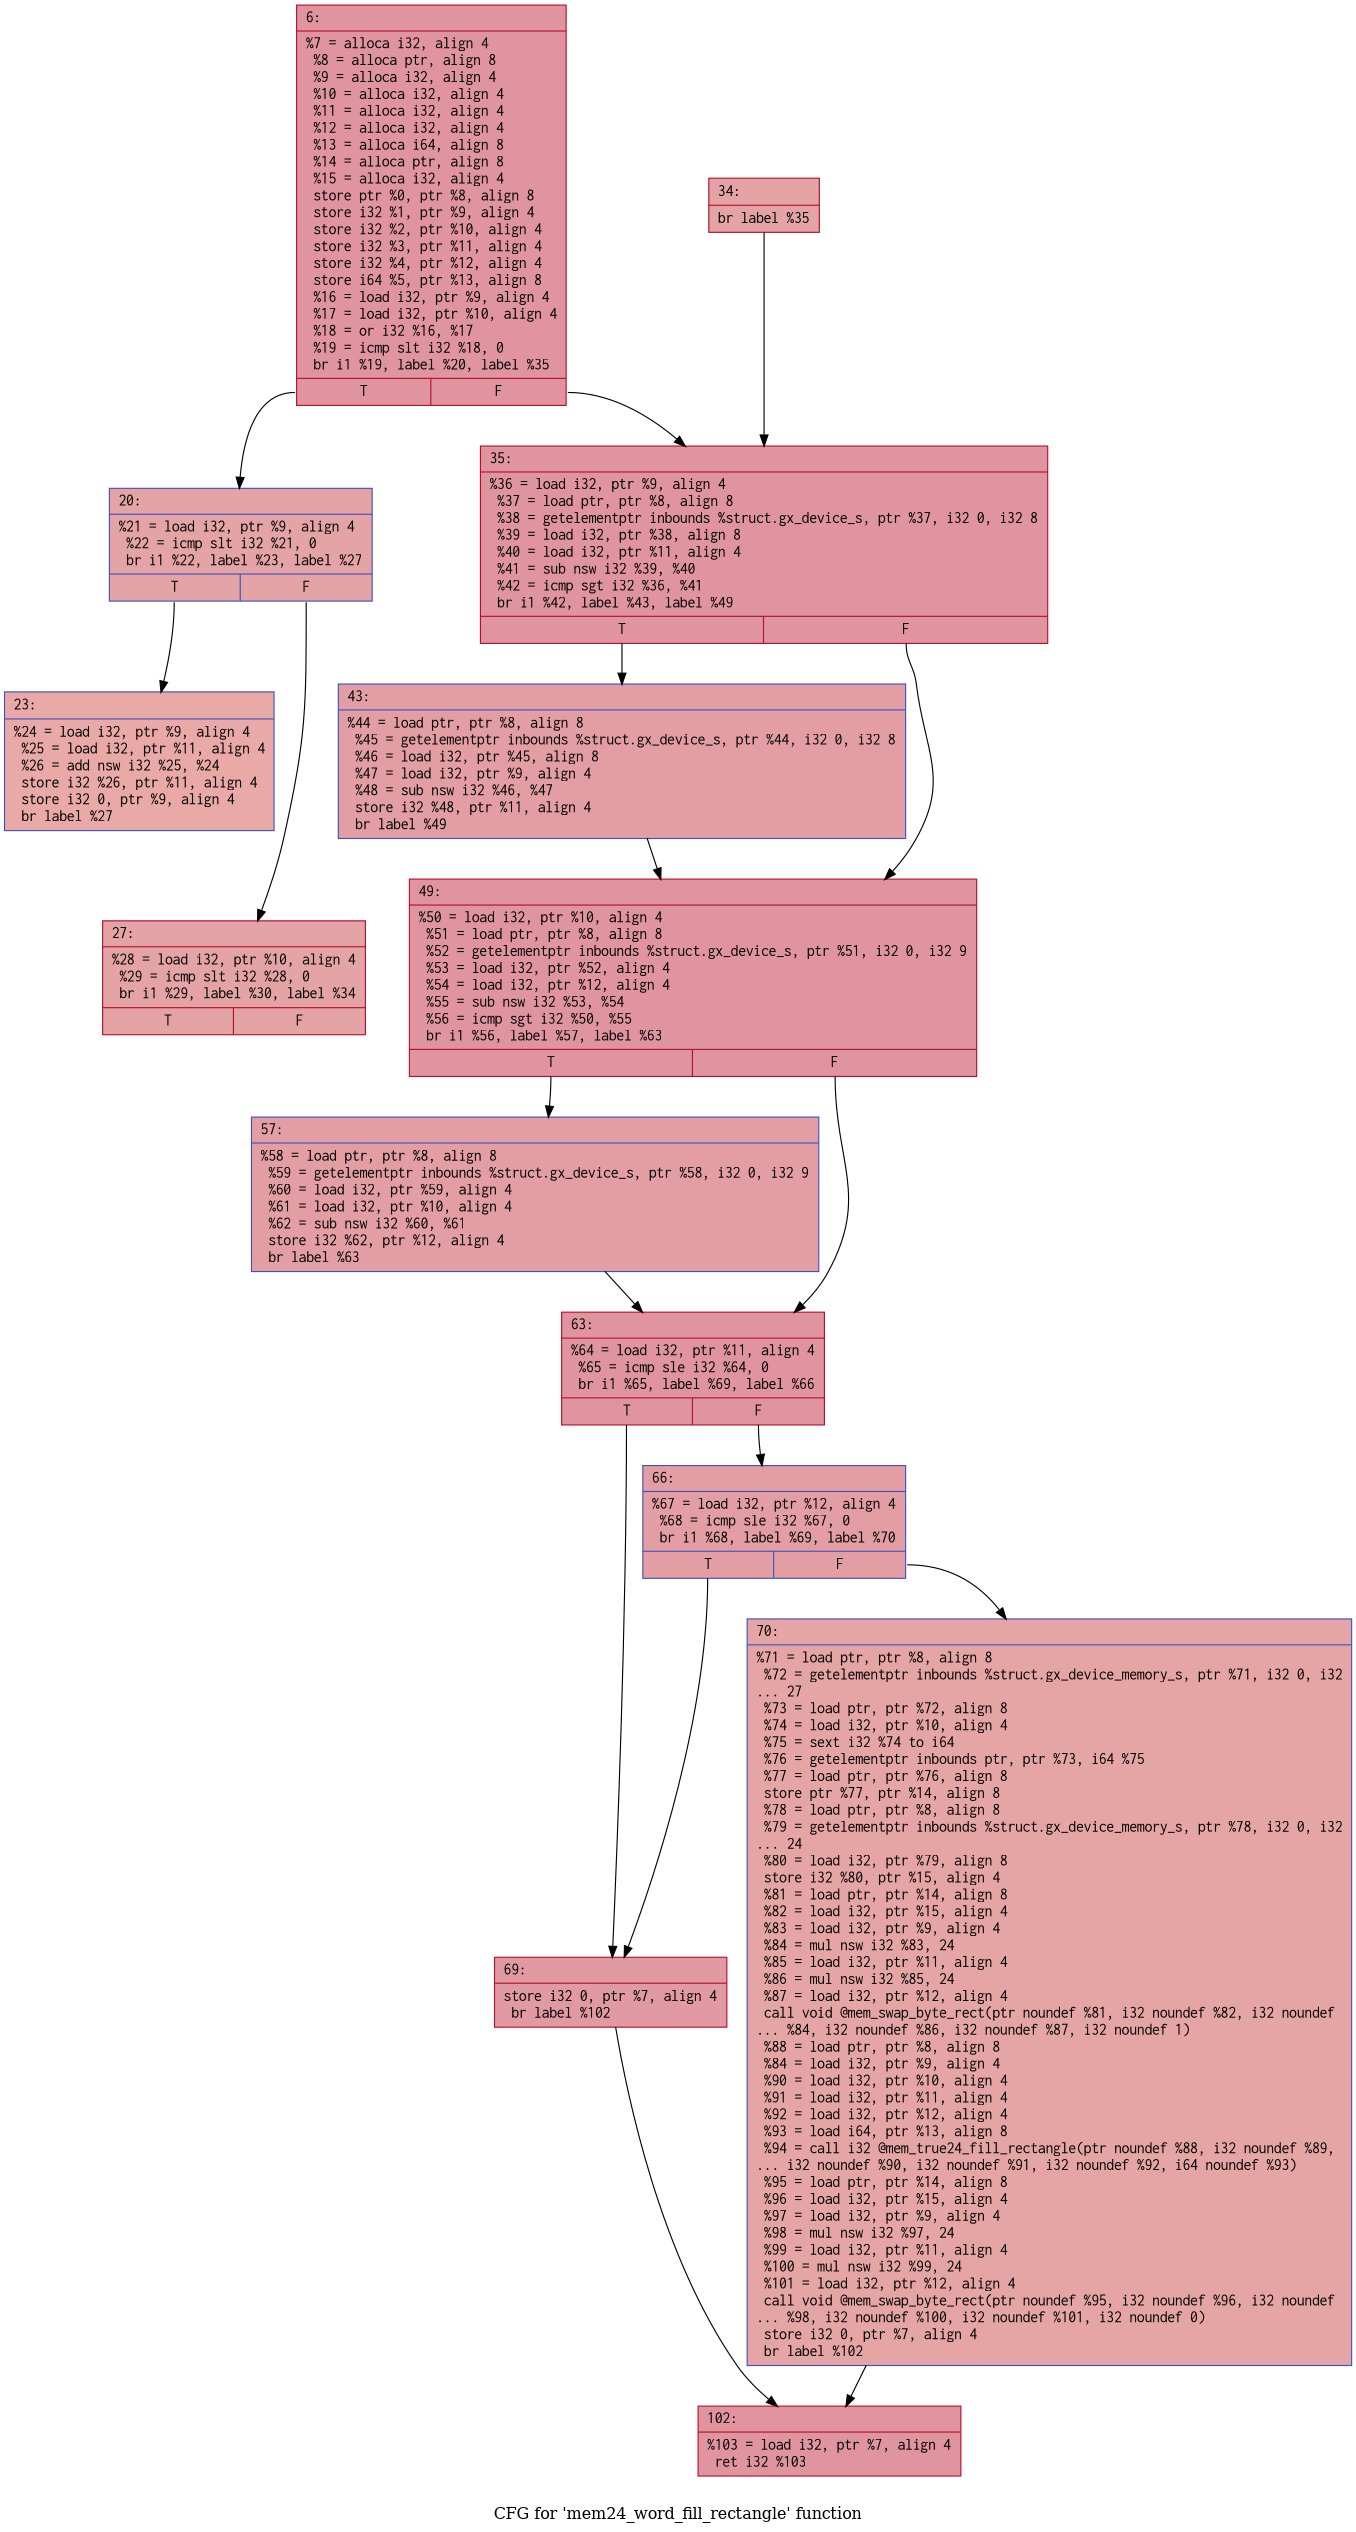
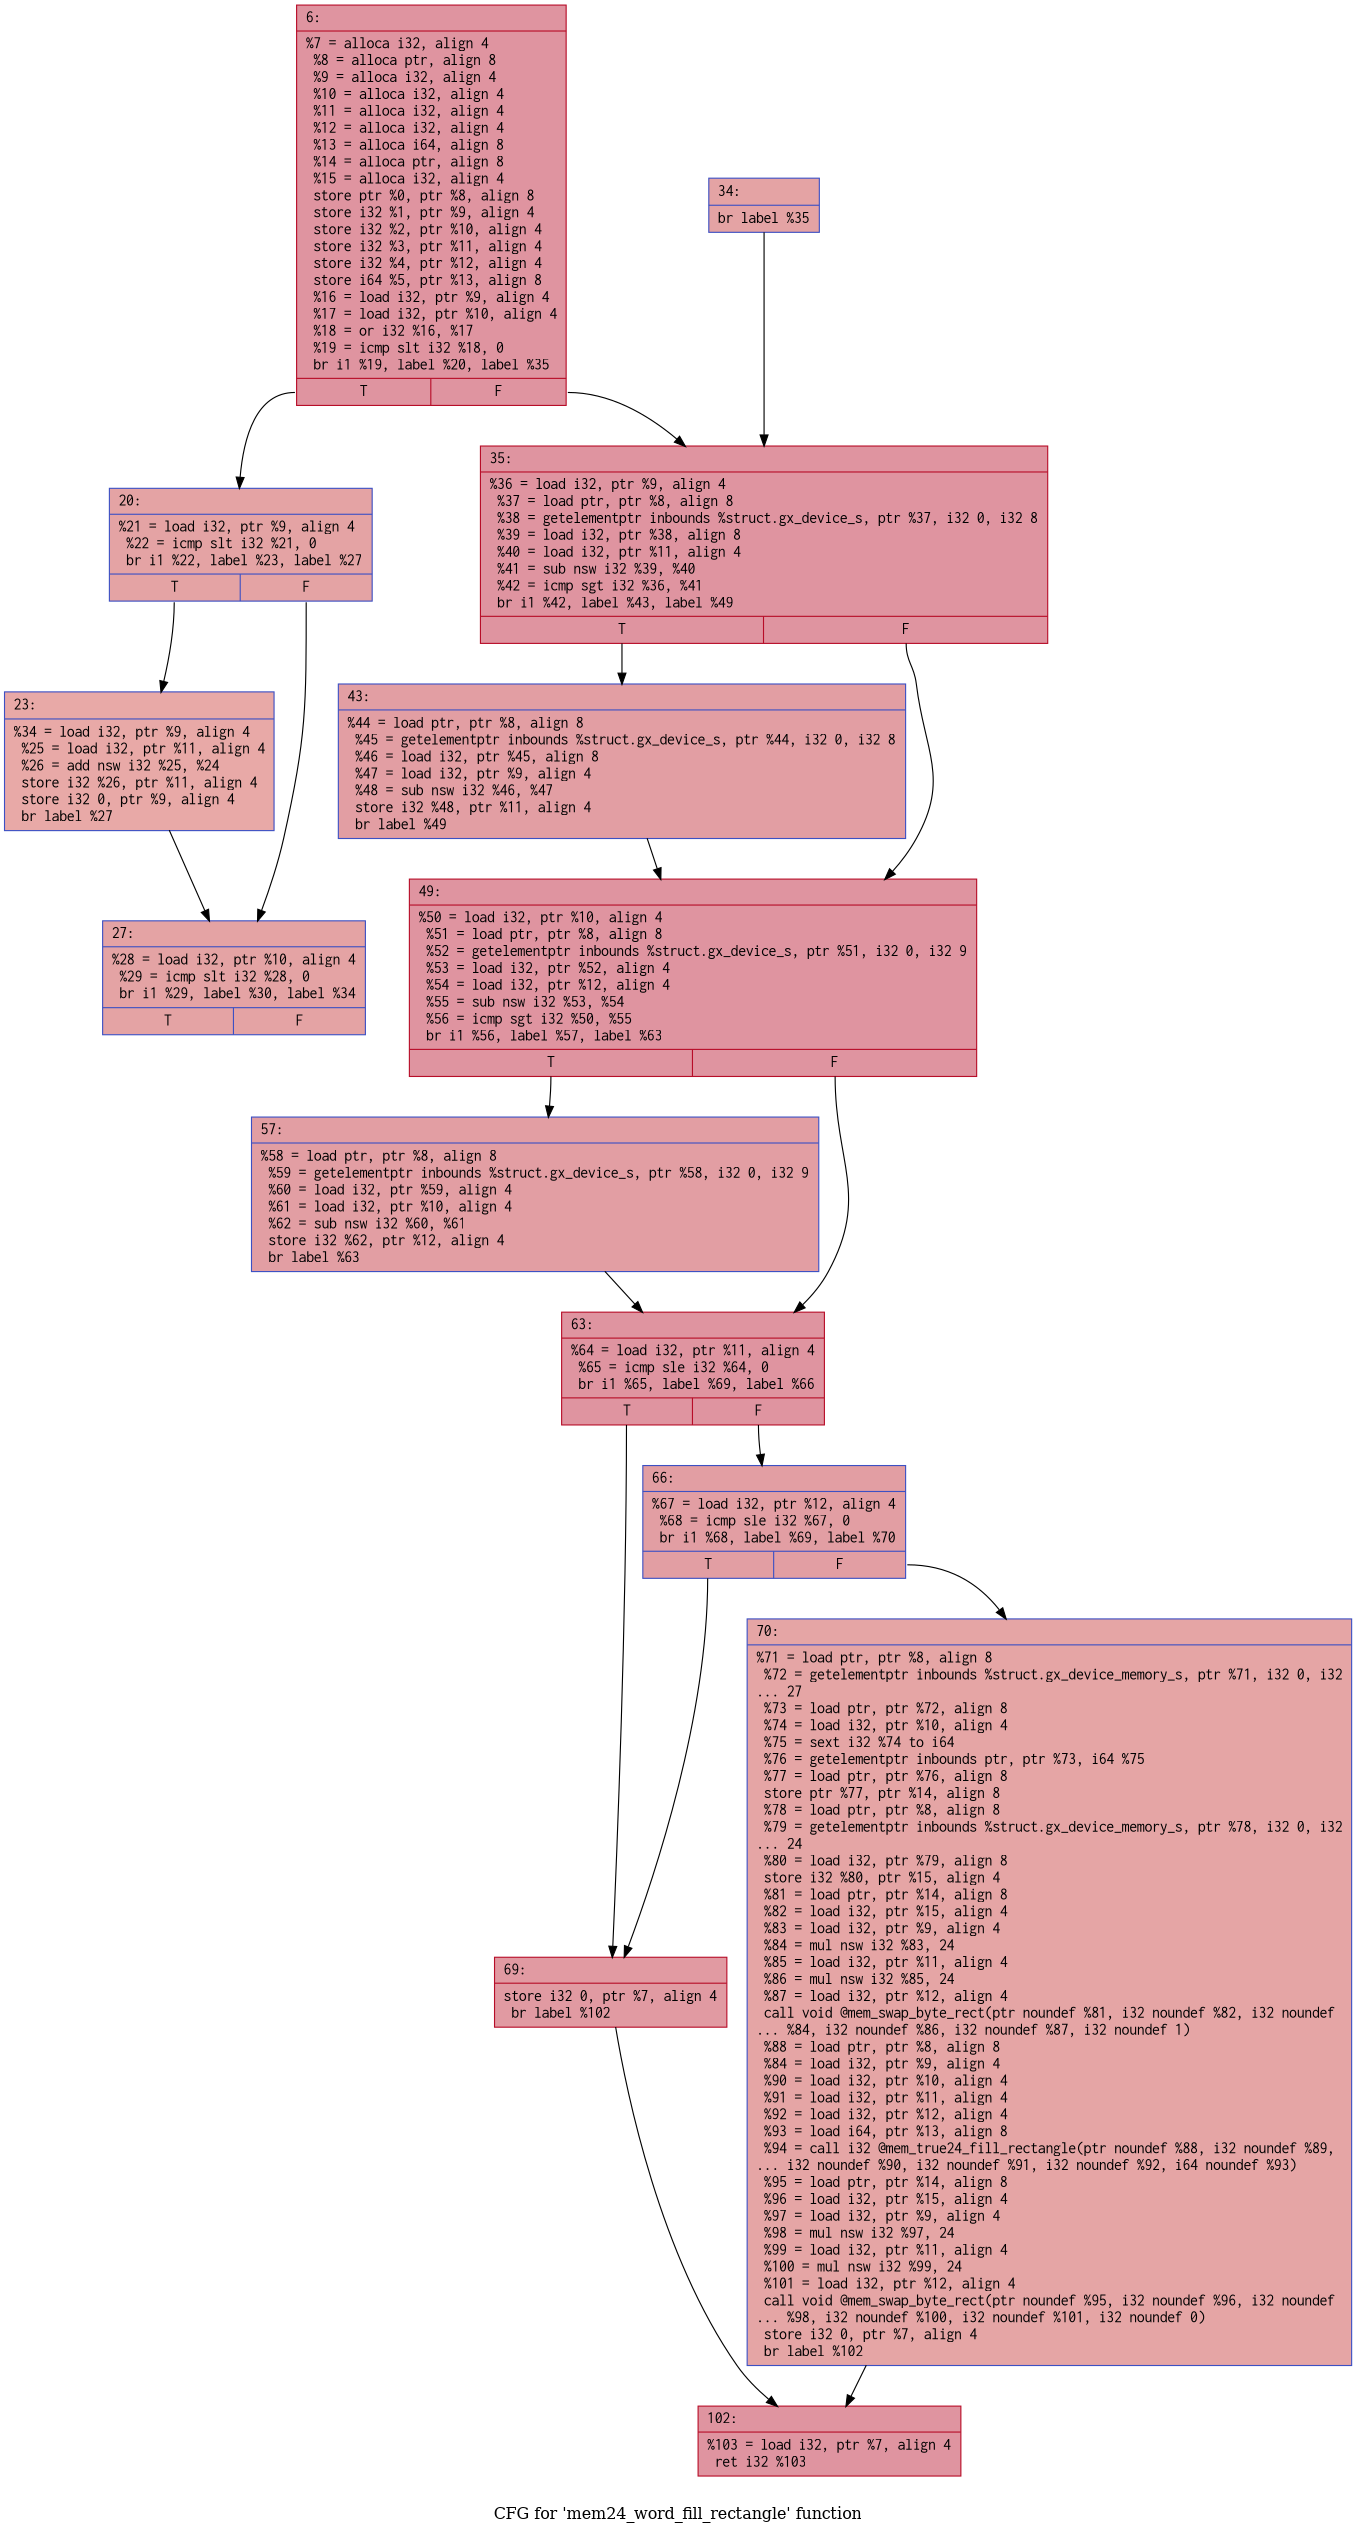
node "34:": color #b70d28ff -> #3d50c3ff
node "23:": text "%24 = load i32, ptr %9, align 4" -> "%34 = load i32, ptr %9, align 4"
edge "23:" -> "27:": added
node "27:": color #b70d28ff -> #3d50c3ff
